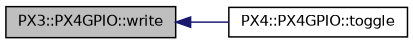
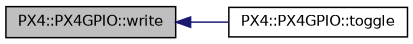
node "PX3::PX4GPIO::write": label "PX3::PX4GPIO::write" -> "PX4::PX4GPIO::write"
